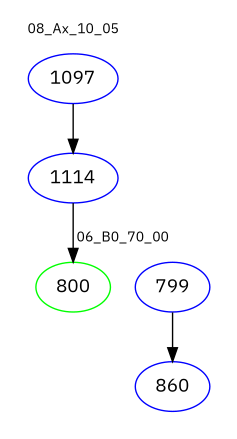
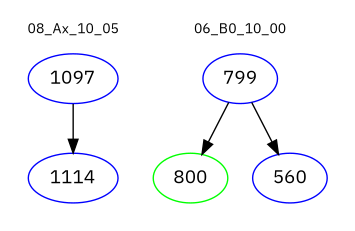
edge "1114" -> "800": now "799" -> "800"
cluster "06_B0_70_00": label "06_B0_70_00" -> "06_B0_10_00"
node "860": label "860" -> "560"
